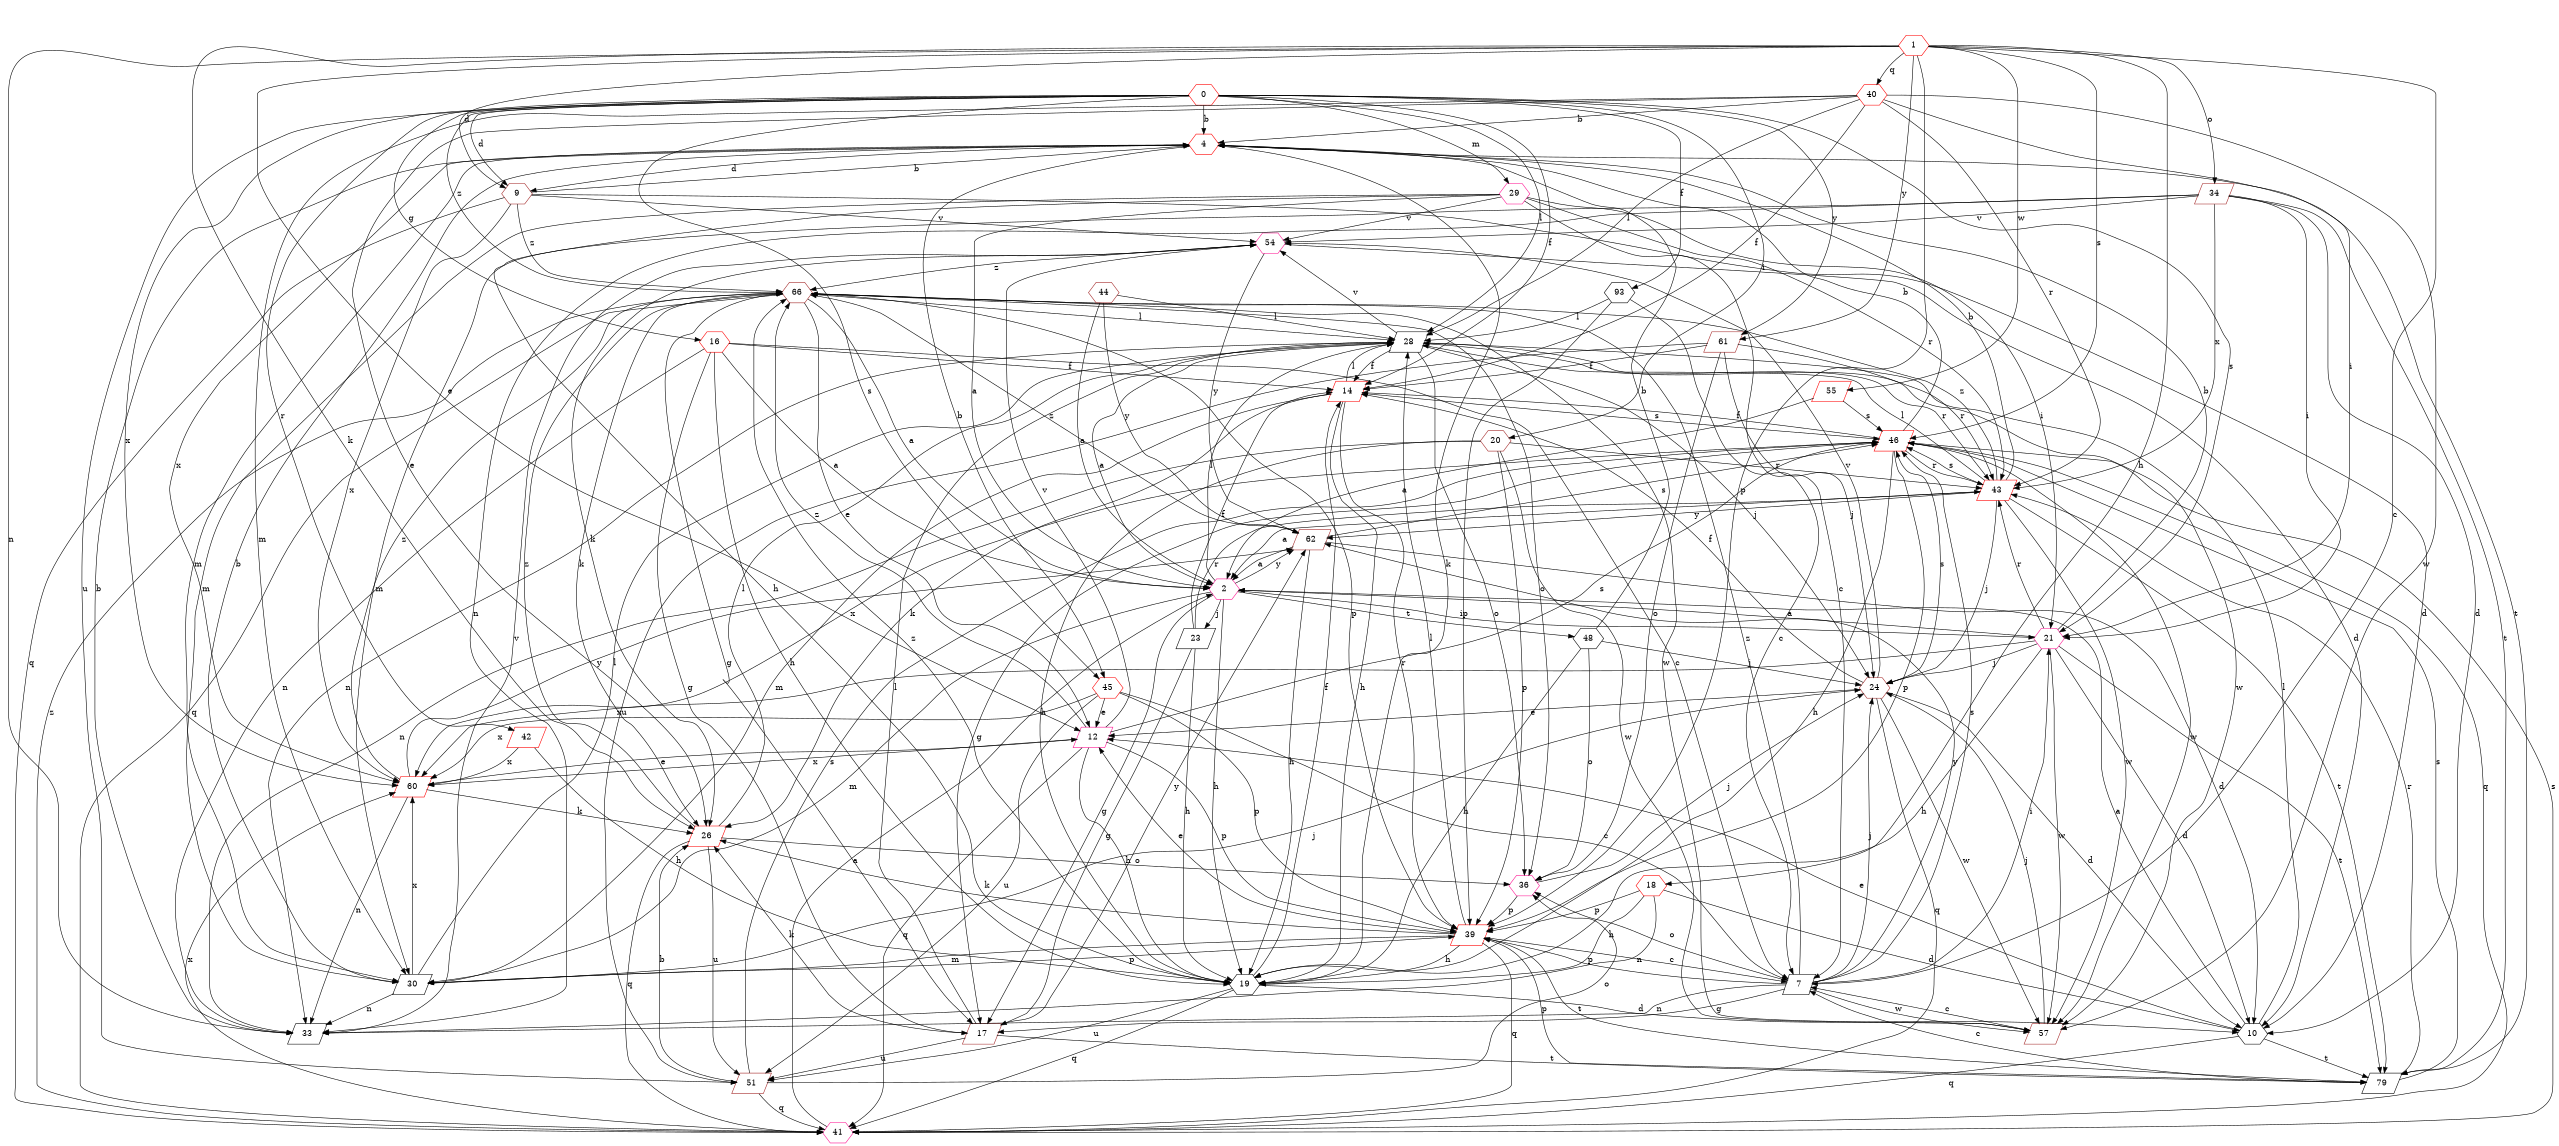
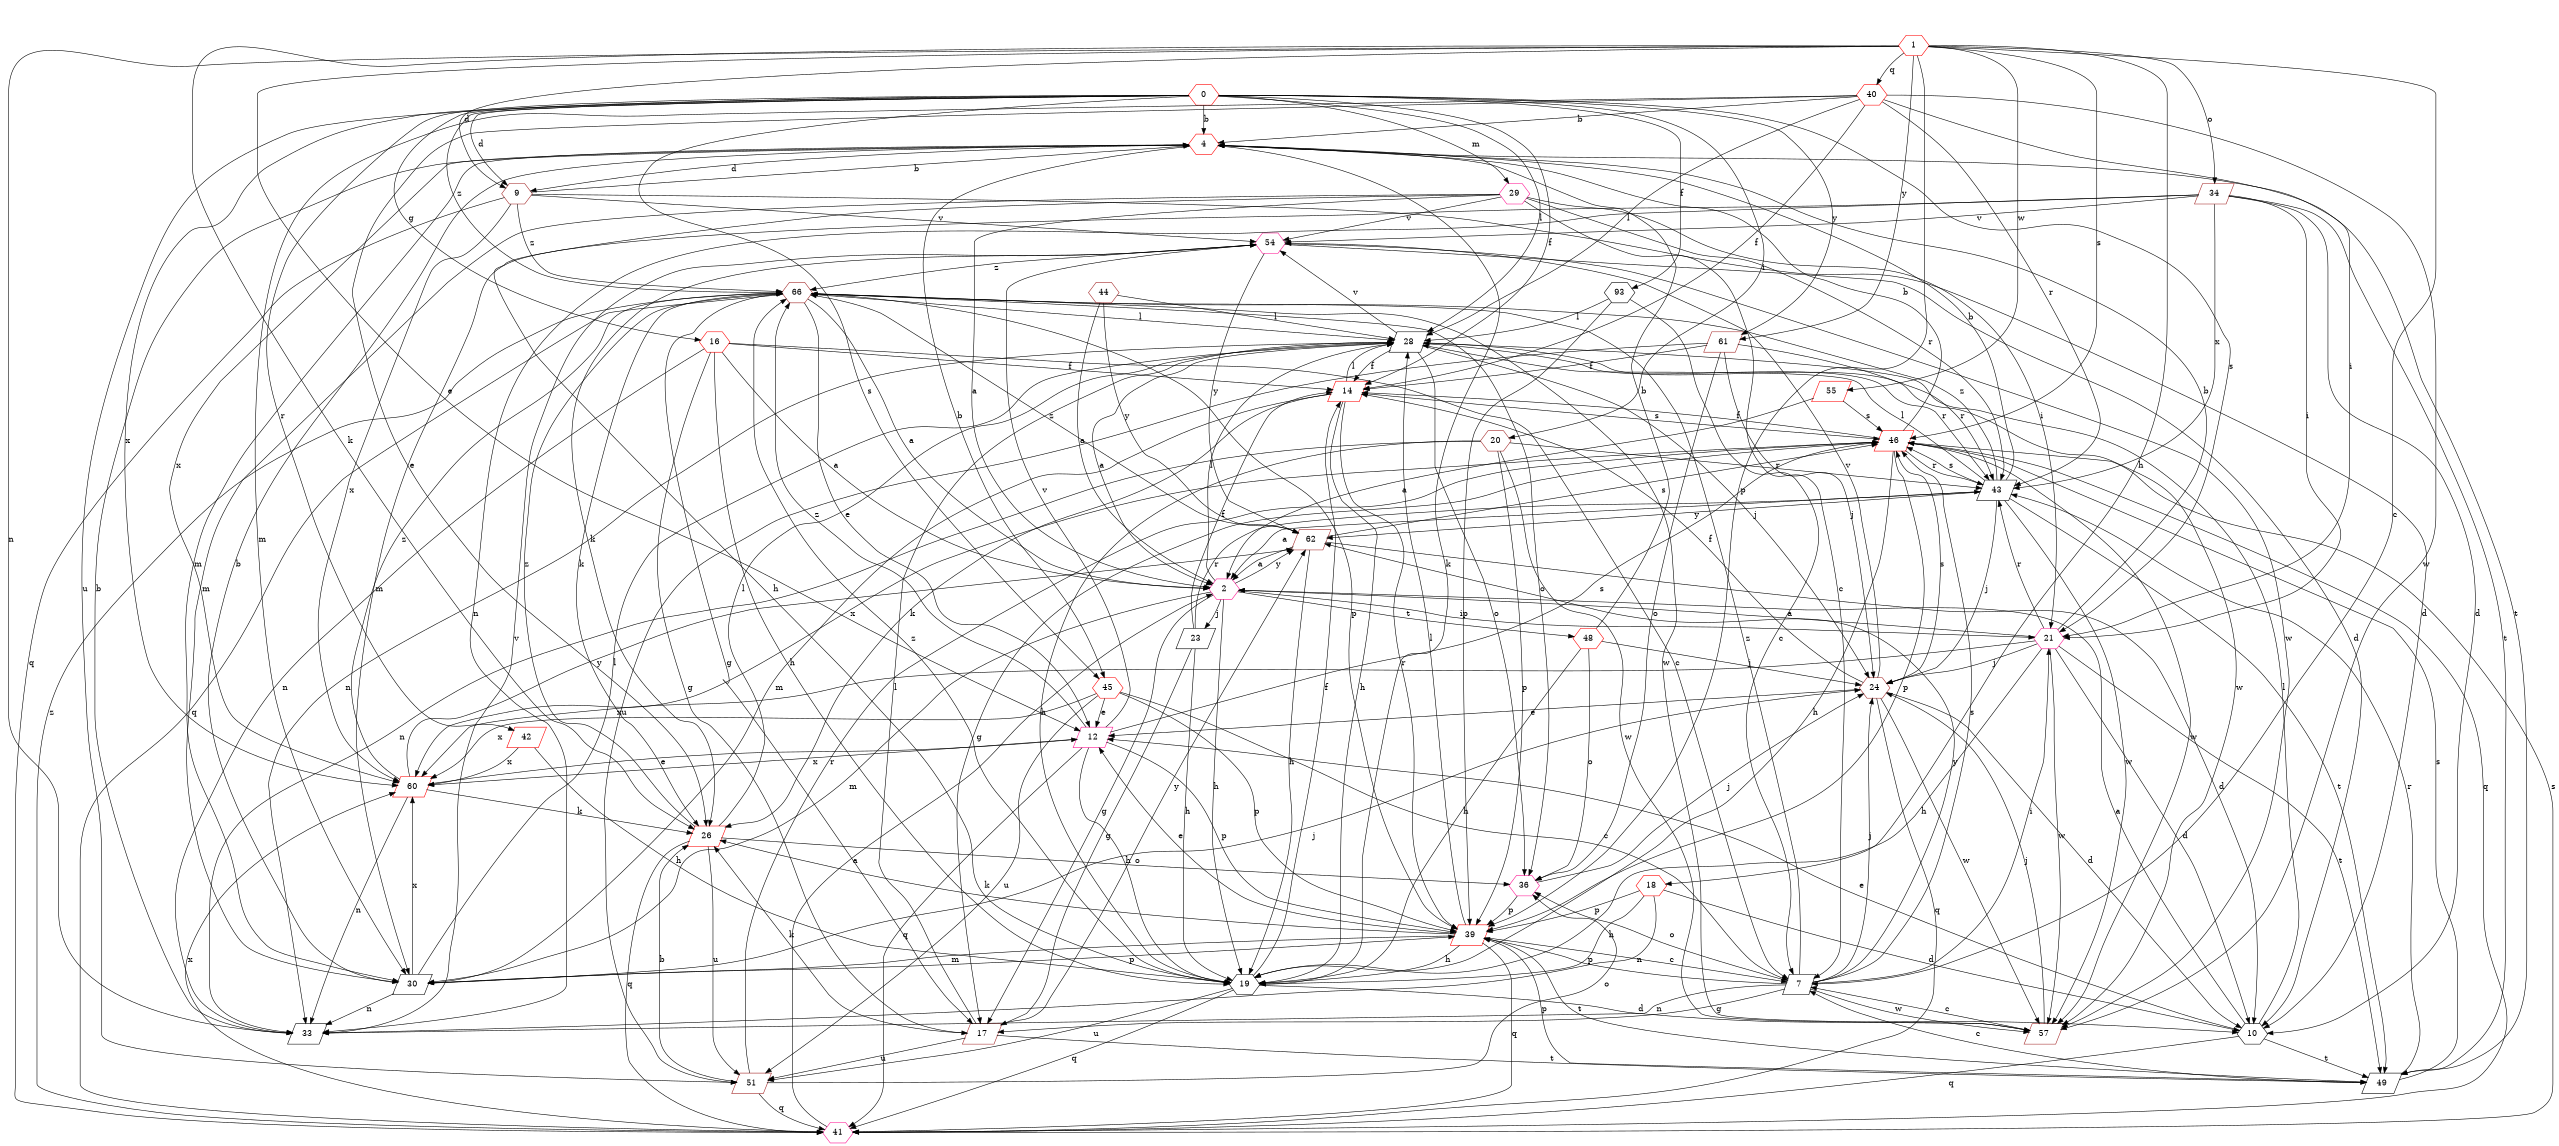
edge "54" -> "57": added, label "w"
node "43": color red -> black
node "48": color black -> red
edge "51" -> "46": label "s" -> "r"
node "79": label "79" -> "49"
